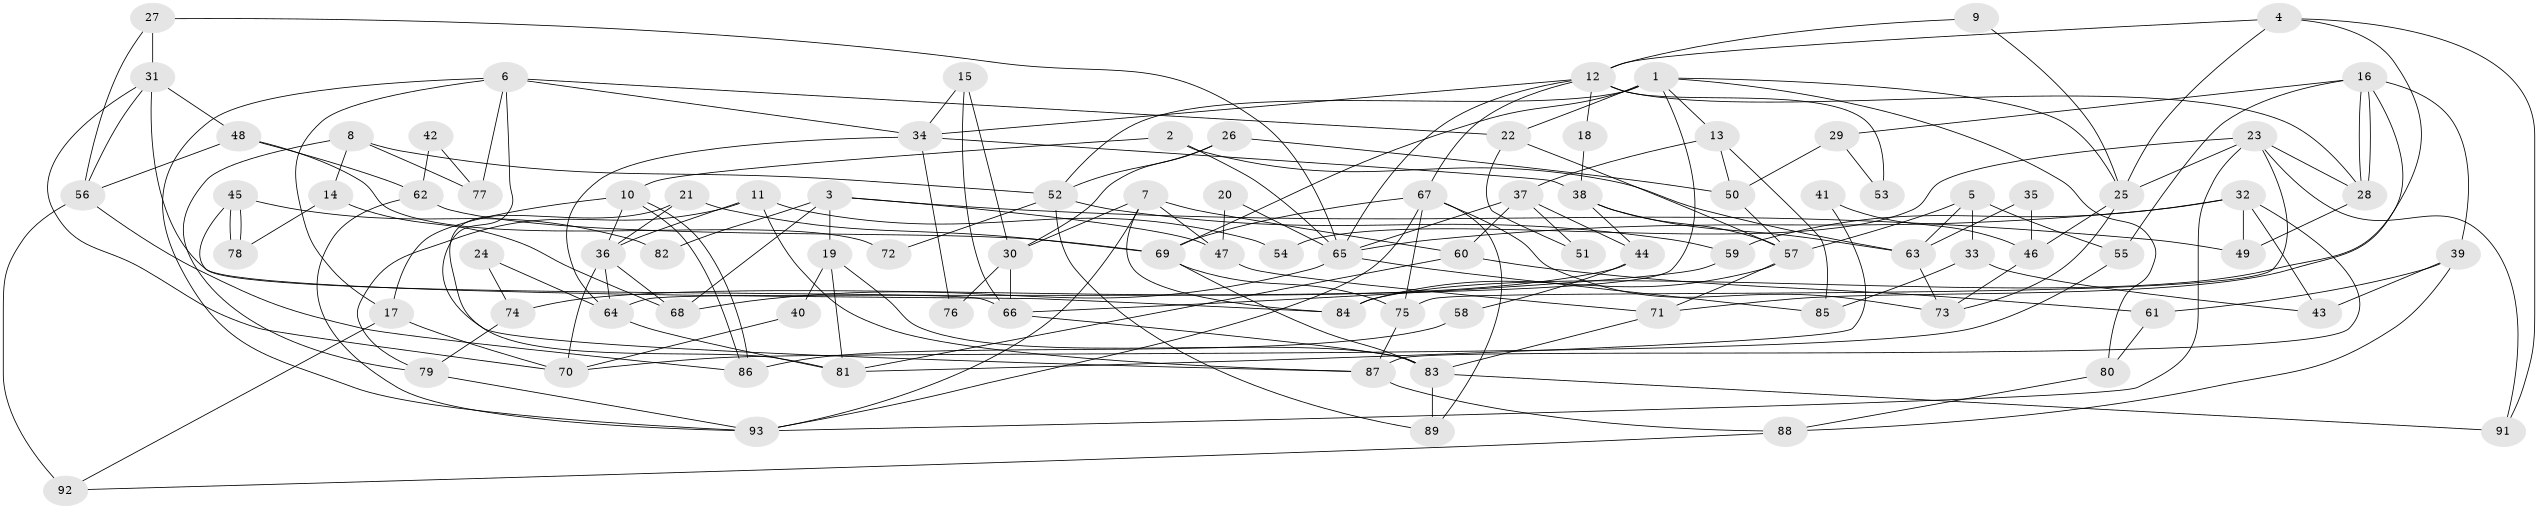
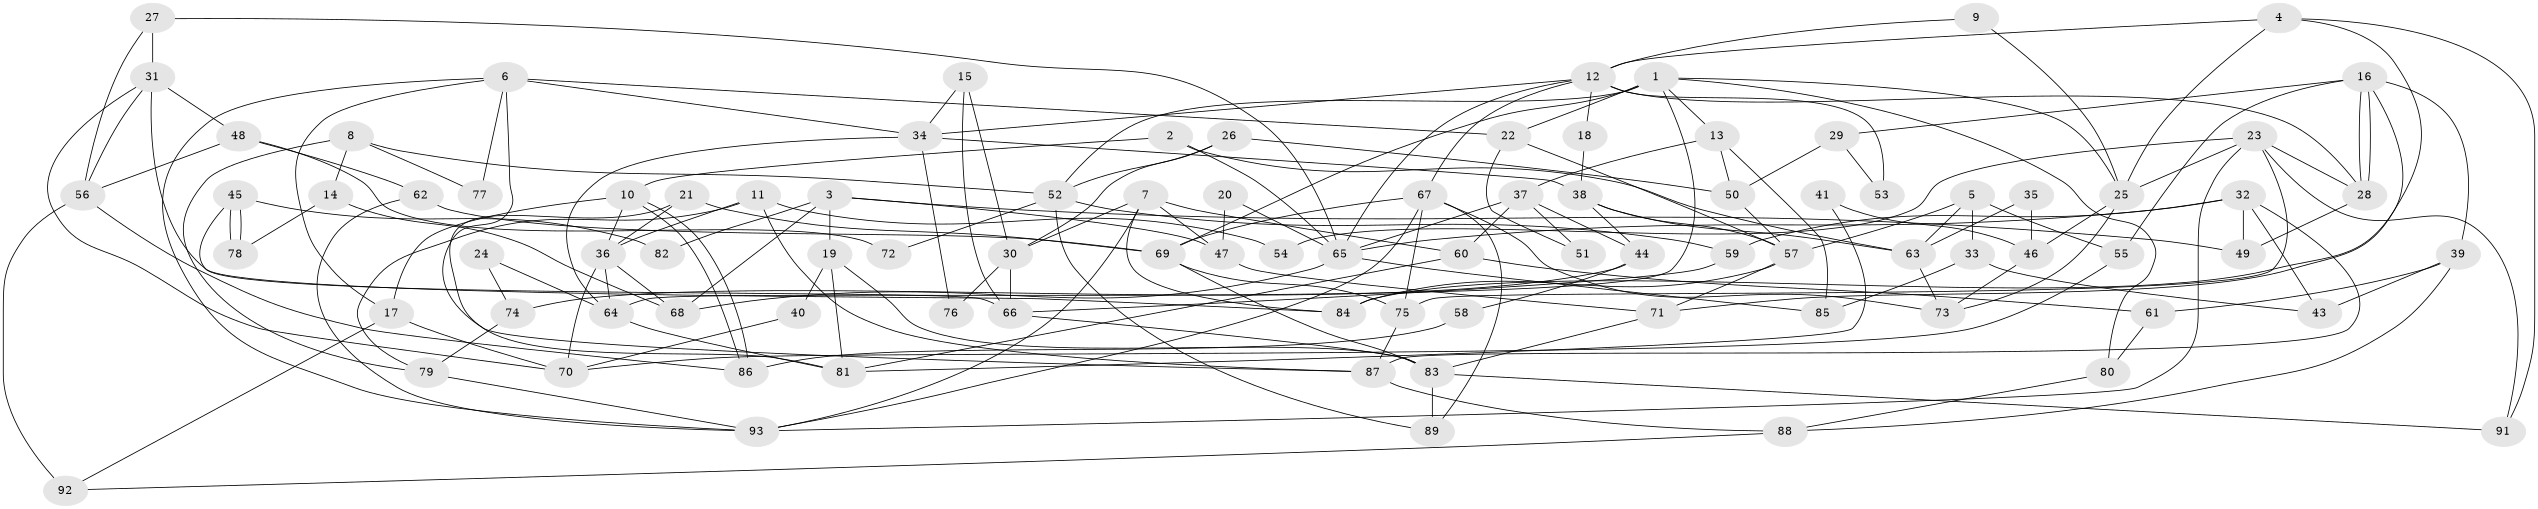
node "42": removed
